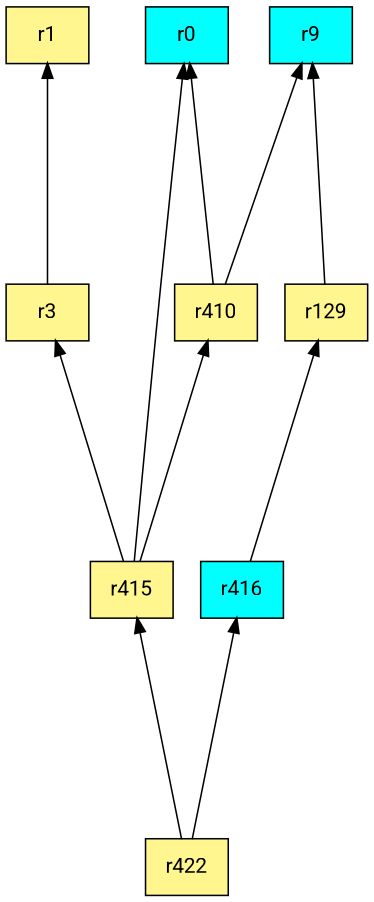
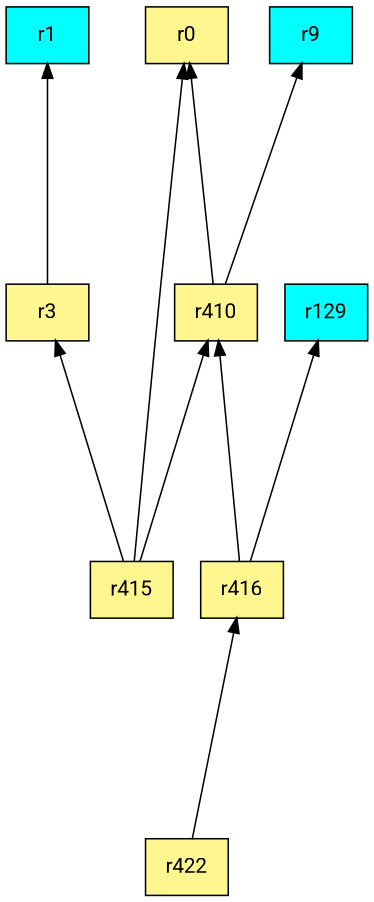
node "r1": fillcolor khaki1 -> cyan
node "r0": fillcolor cyan -> khaki1
edge "r129" -> "r9": removed
node "r129": fillcolor khaki1 -> cyan
edge "r416" -> "r410": added
node "r416": fillcolor cyan -> khaki1
edge "r422" -> "r415": removed
